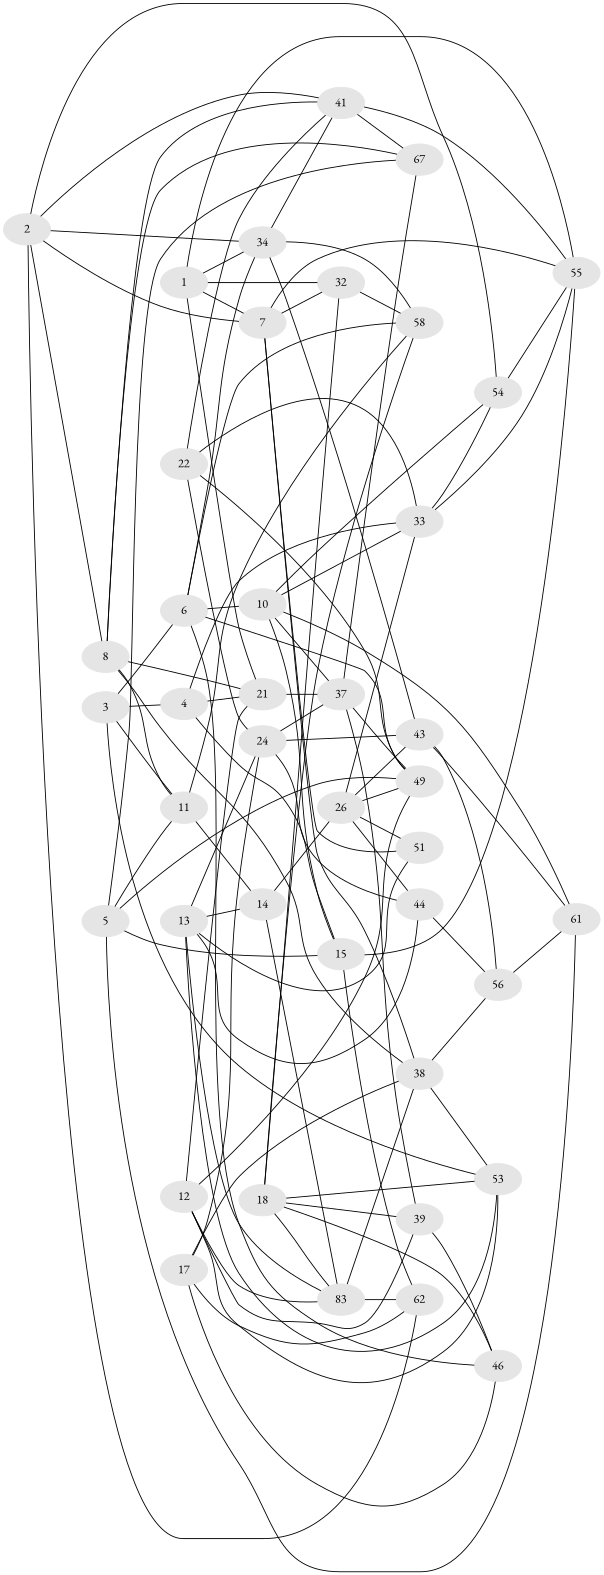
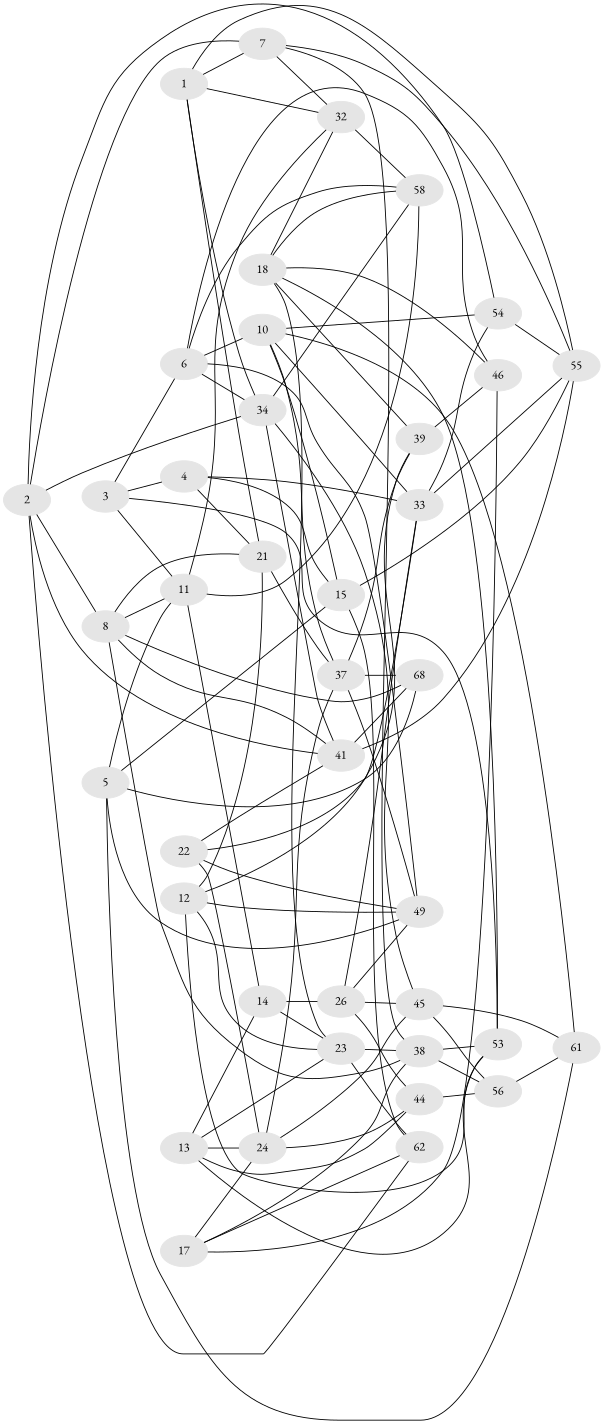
node "67": label "67" -> "68"
edge "32" -- "11": added
node "43": label "43" -> "45"
node "51": removed
node "83": label "83" -> "23"
